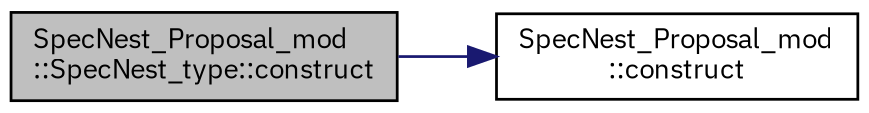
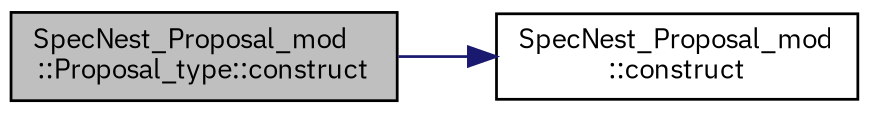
node "SpecNest_Proposal_mod ::SpecNest_type::construct": label "SpecNest_Proposal_mod ::SpecNest_type::construct" -> "SpecNest_Proposal_mod ::Proposal_type::construct"
